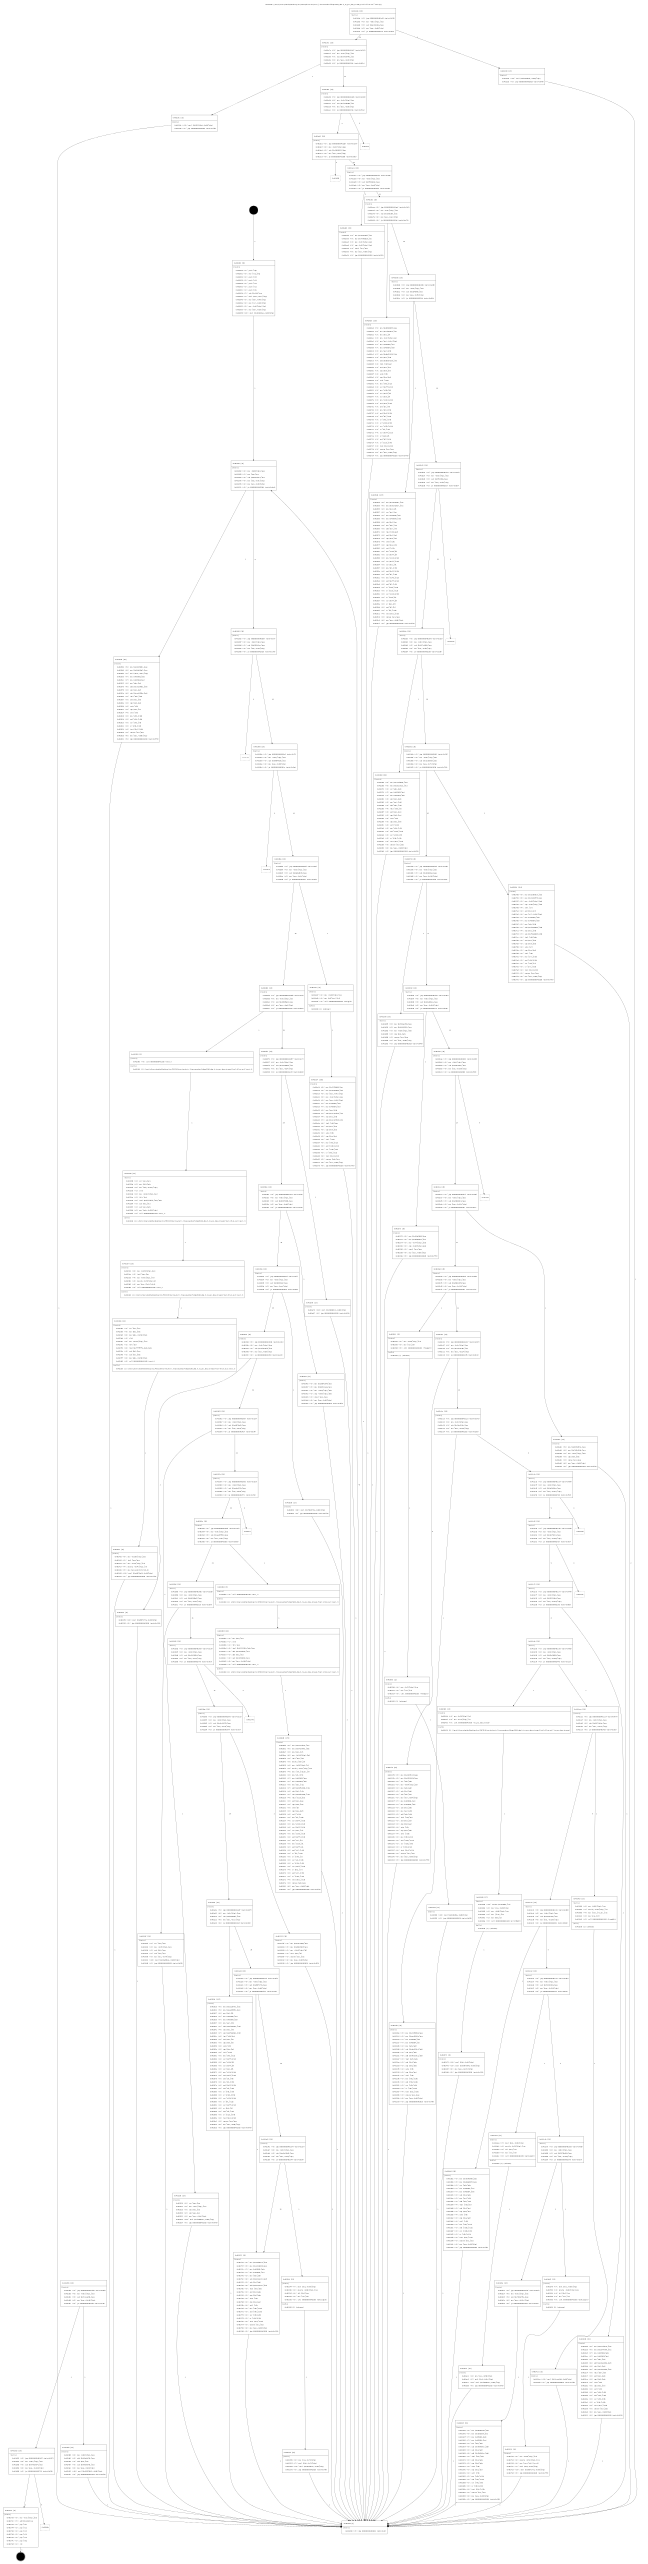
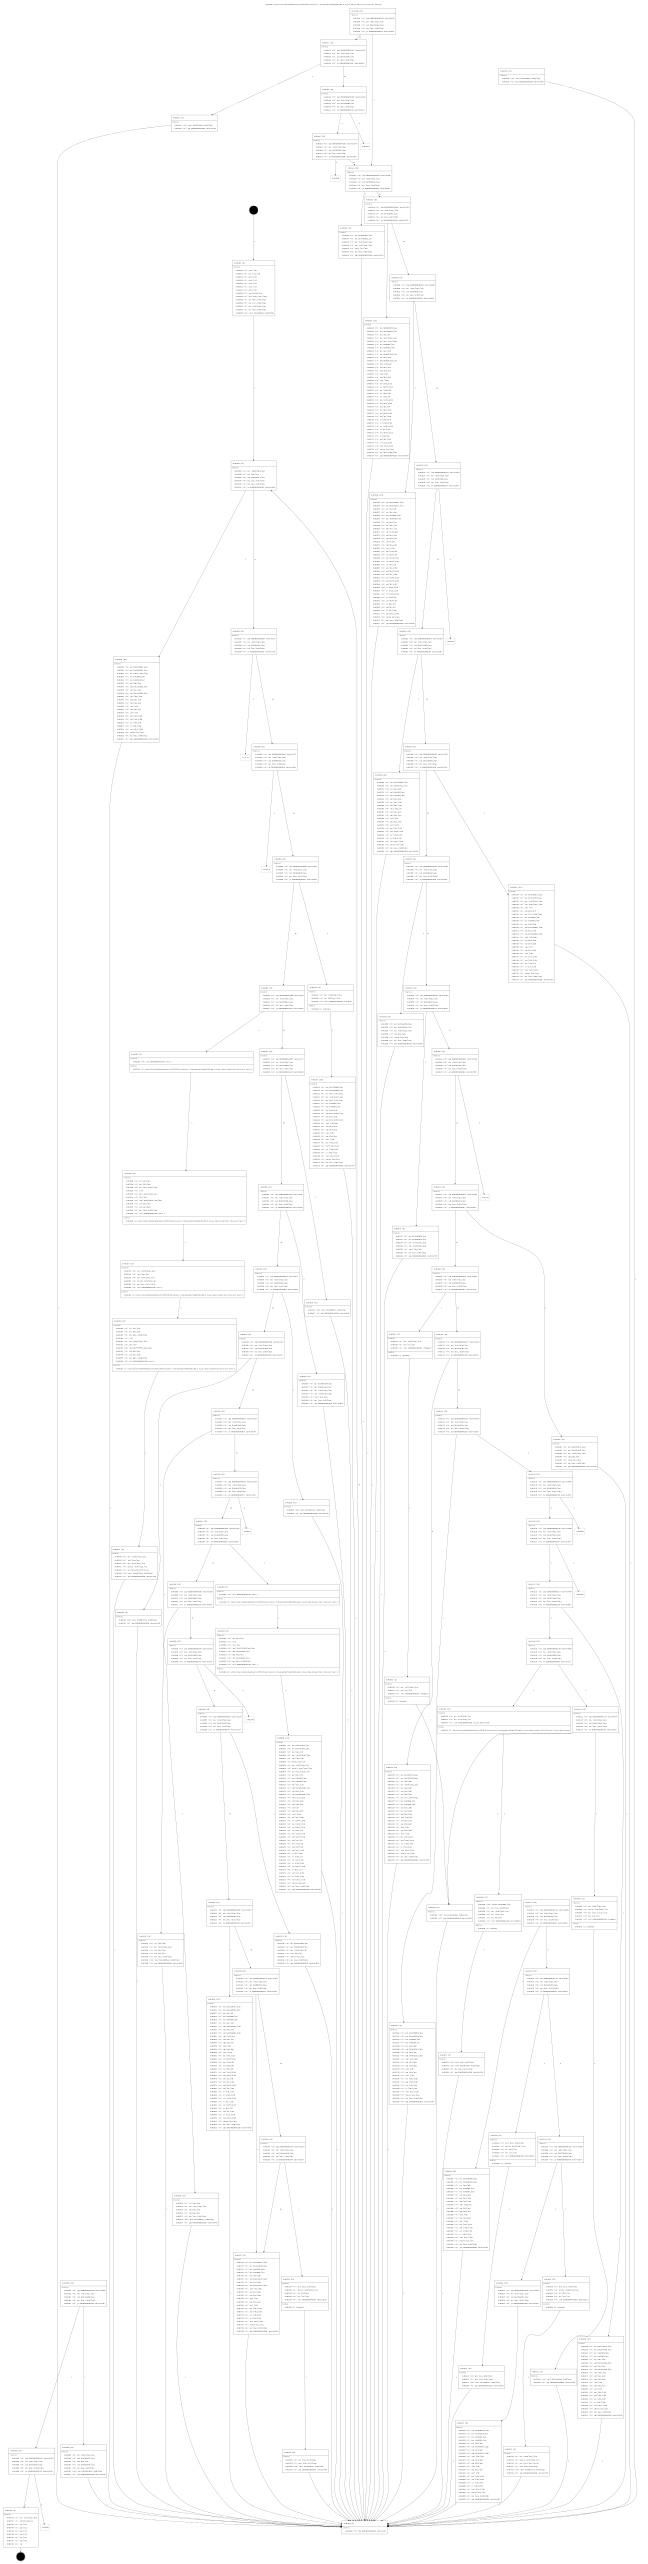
edge "0x401a5e [28]" -> "0x402319 [15]": now "0x401a5e [28]" -> "0x401ace [28]"
edge "0x401caa [28]" -> "0x401cc6 [28]": now "0x401caa [28]" -> "0x402519 [15]"
